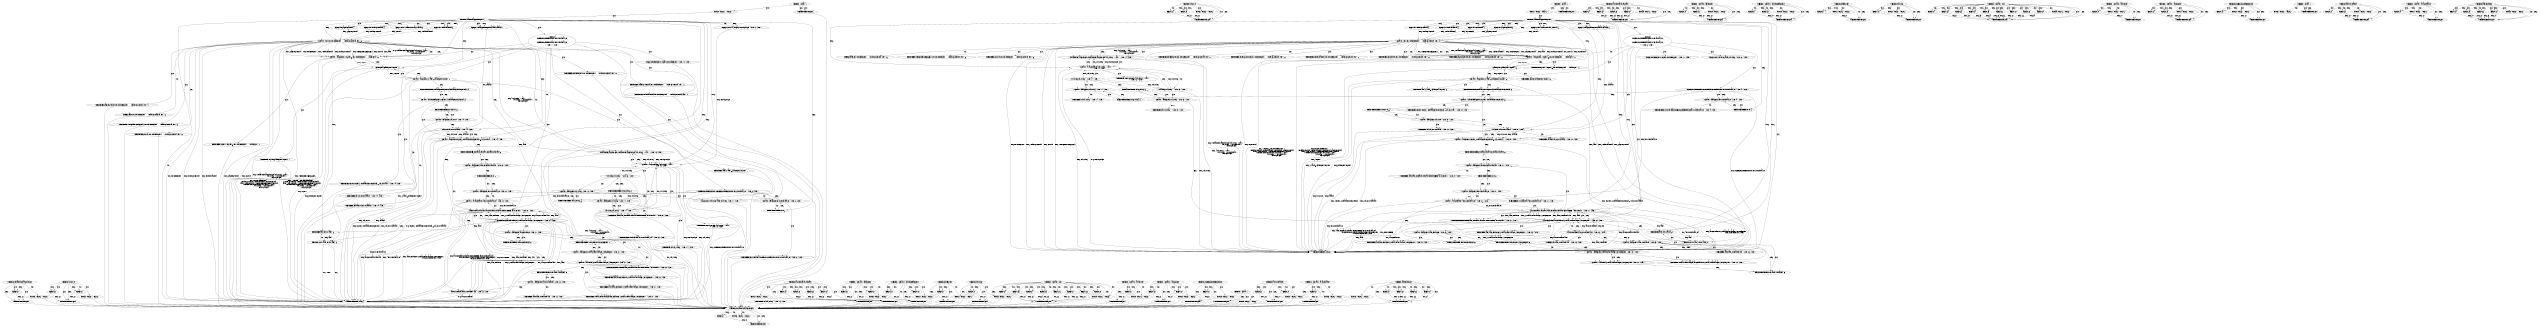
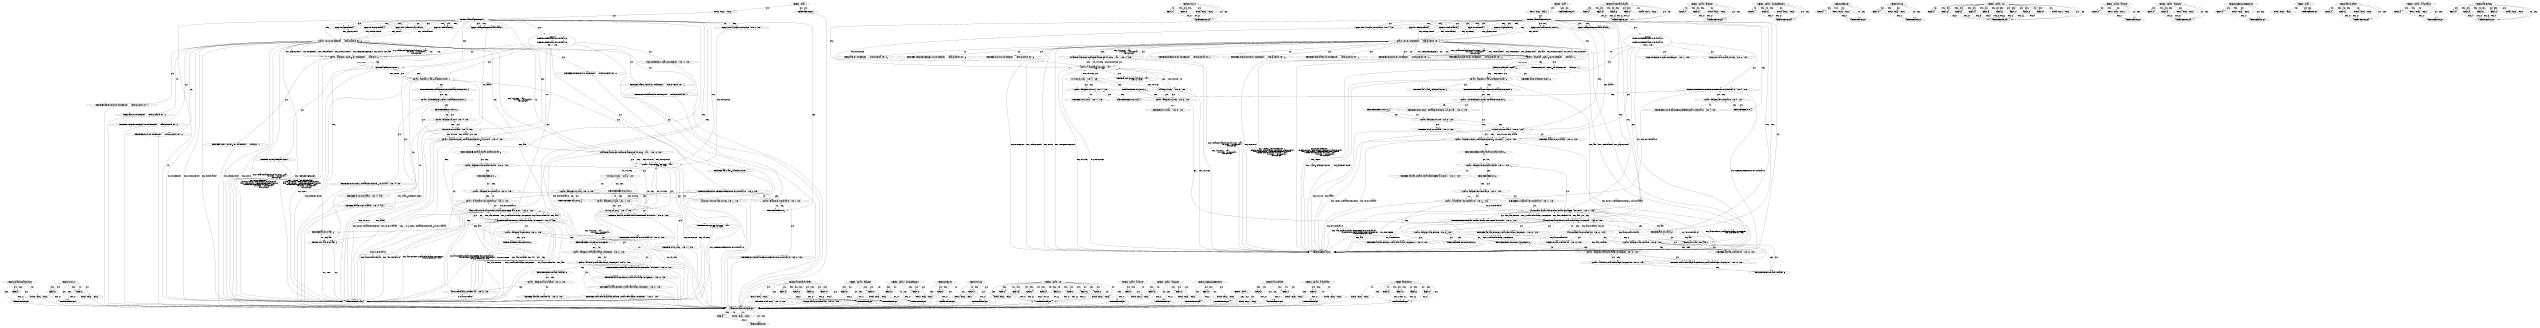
node "<(PARAM,const url::Origin& security_origin)<SUB>7</SUB>>": added
edge "<(std.move,std::move(callback))<SUB>19</SUB>>" -> "<(<operator>.fieldAccess,std::move)<SUB>19</SUB>>": added, label "AST:"
edge "<(std.move,std::move(callback))<SUB>20</SUB>>" -> "<(<operator>.fieldAccess,std::move)<SUB>20</SUB>>": label "AST: " -> "DDG: "
node "<(LITERAL,this,base::Unretained(this))<SUB>22</SUB>>": added
